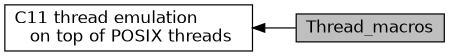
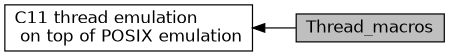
node "C11 thread emulation on top of POSIX threads": label "C11 thread emulation on top of POSIX threads" -> "C11 thread emulation on top of POSIX emulation"
